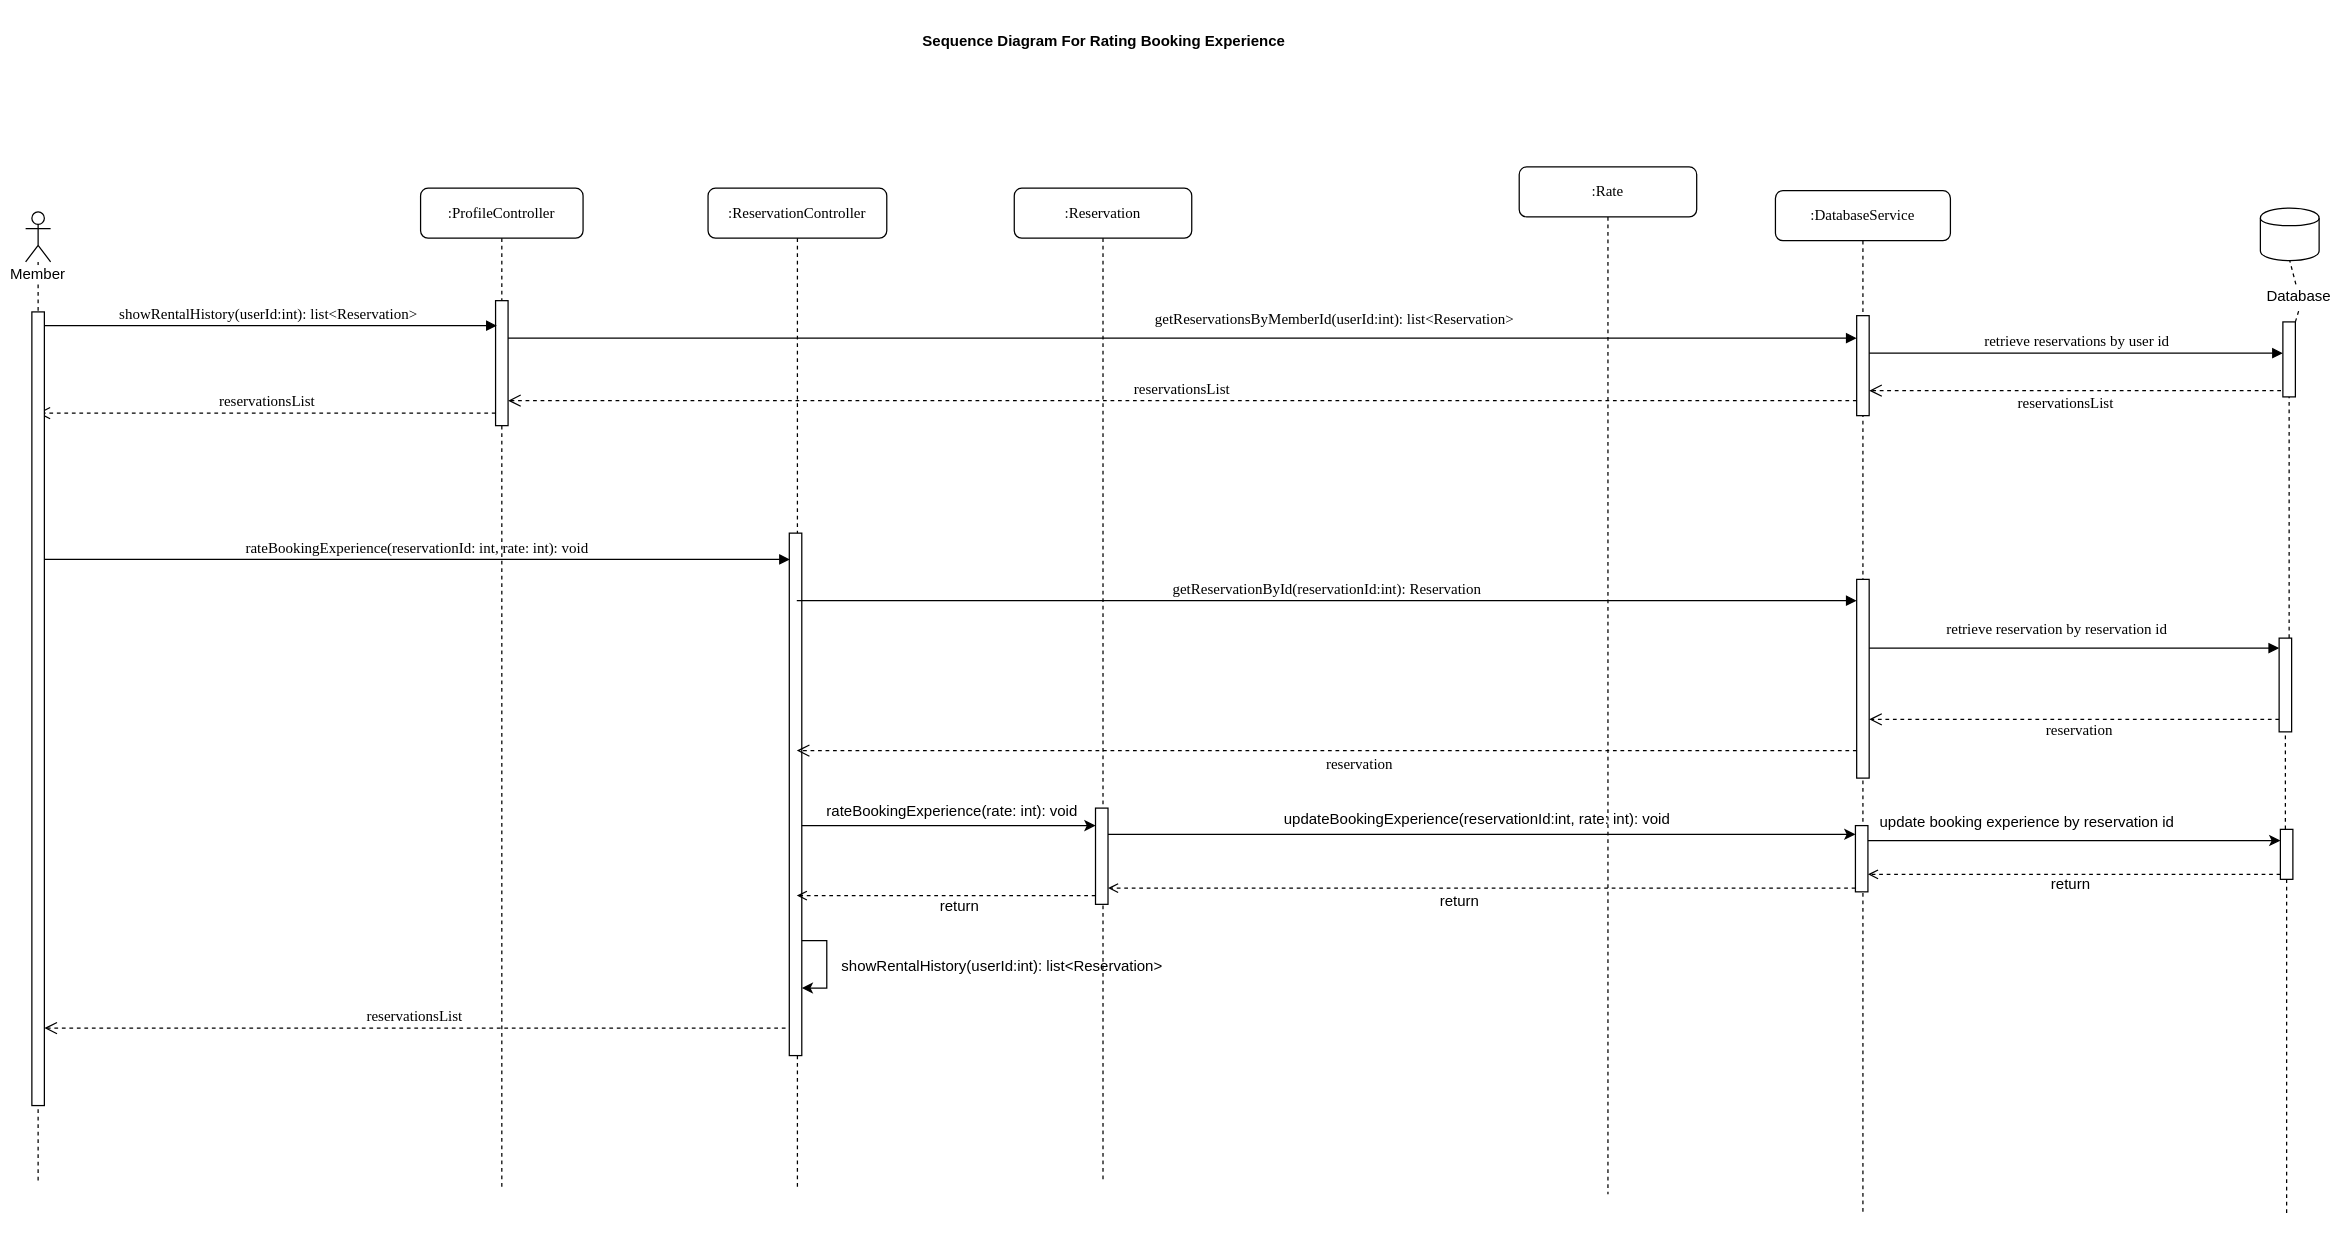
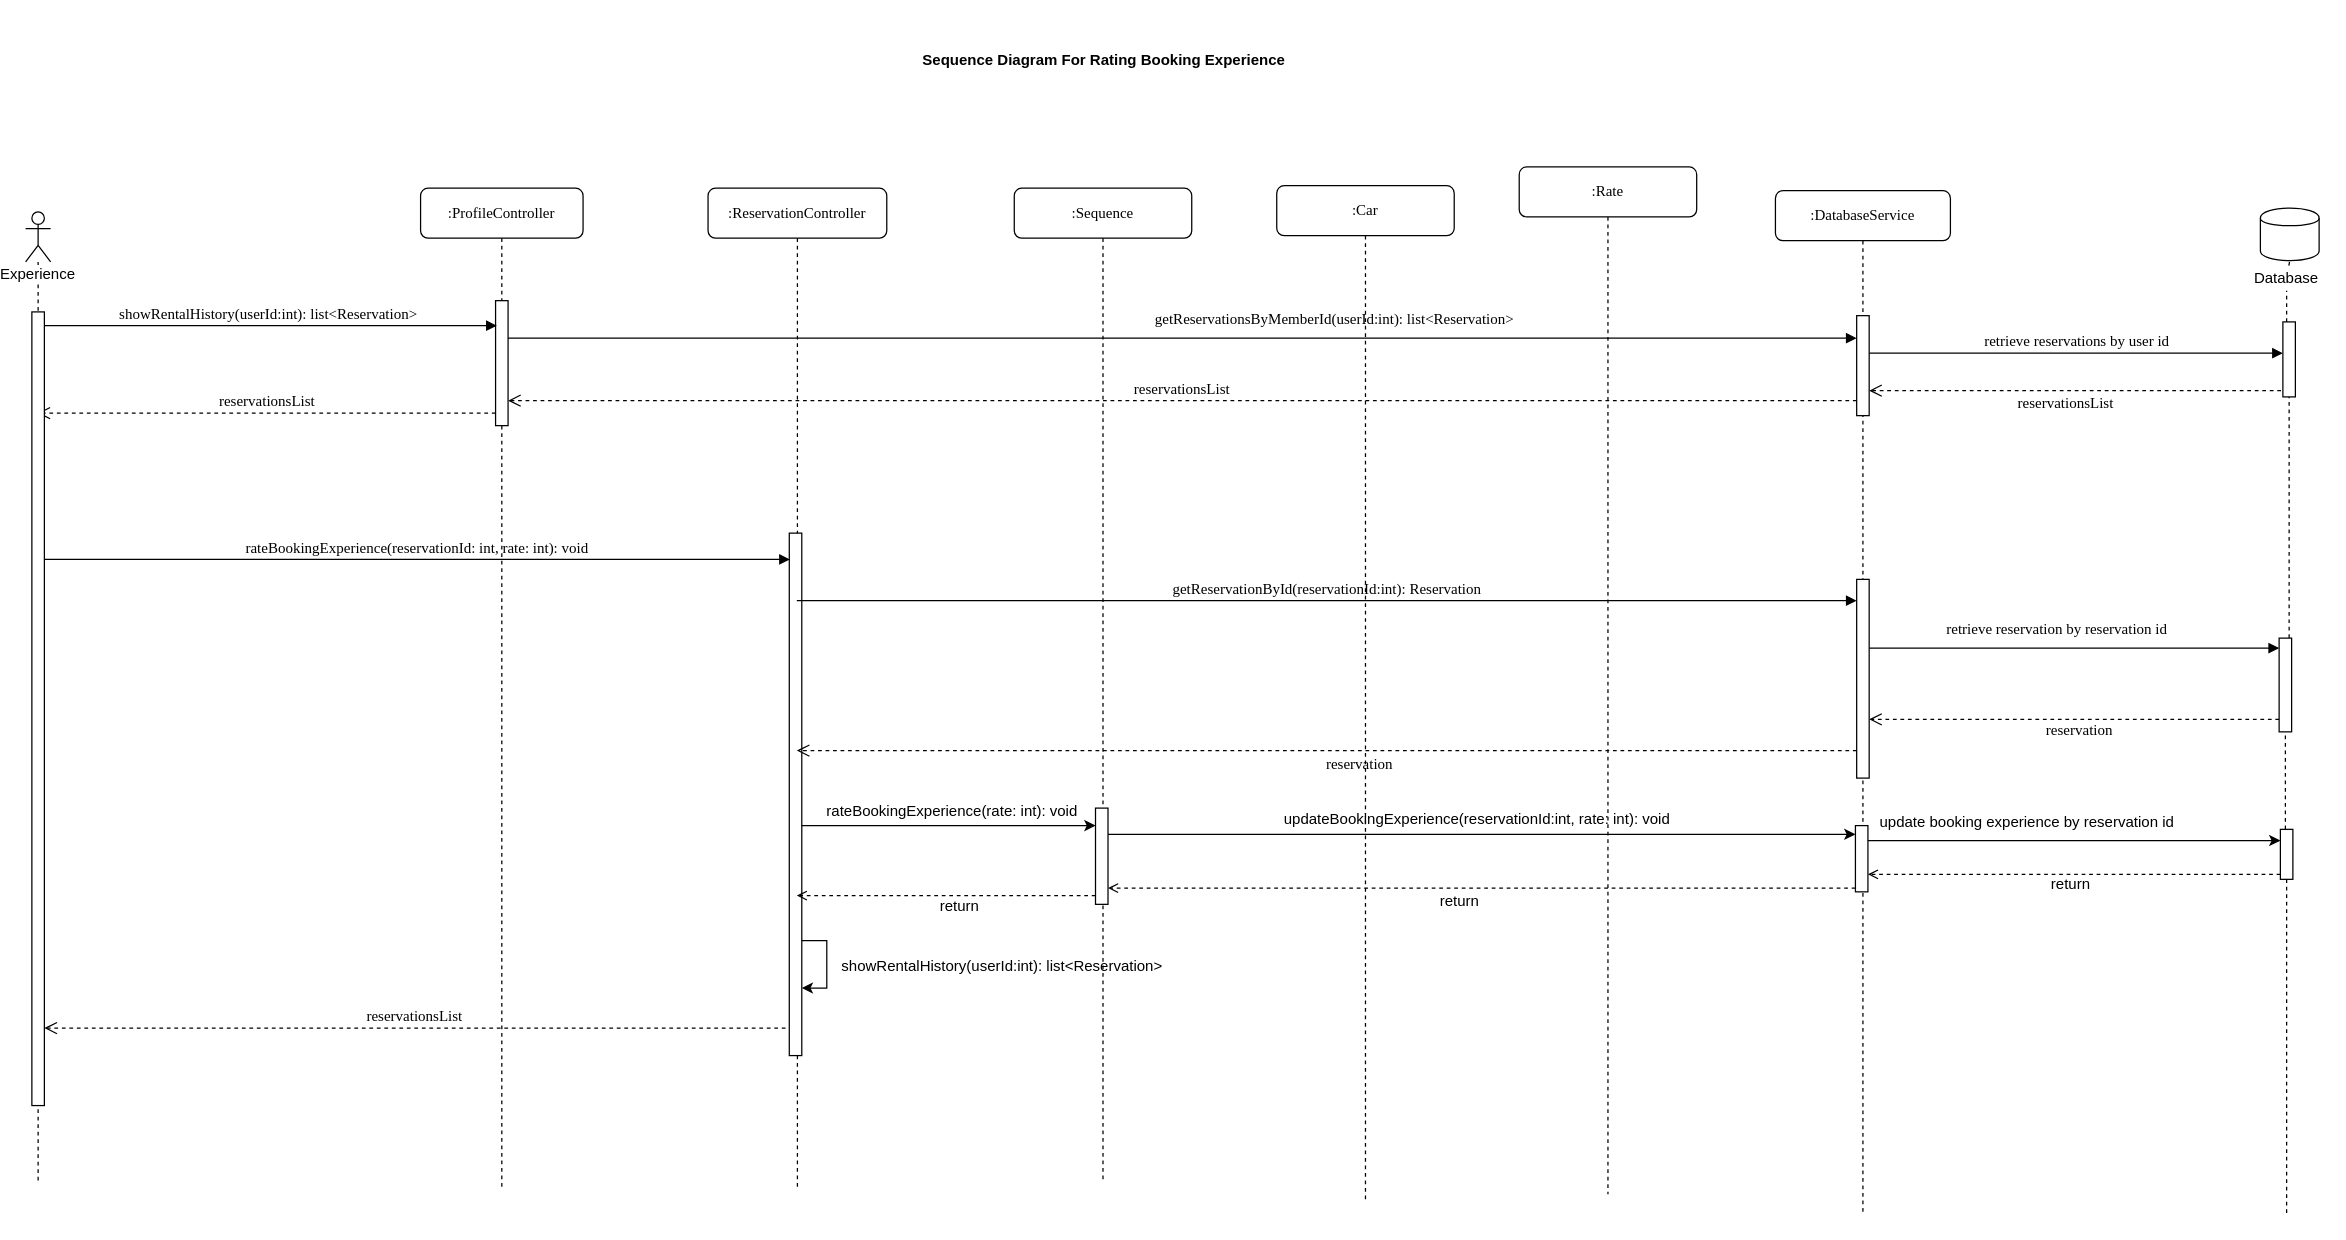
node "Sequence Diagram For Rating Booking Experience": moved (1104, 41) -> (1104, 60)
node ":Reservation": label ":Reservation" -> ":Sequence"
node "Member": label "Member" -> "Experience"
node "Database": moved (2299, 297) -> (2287, 278)
node ":Car": added
